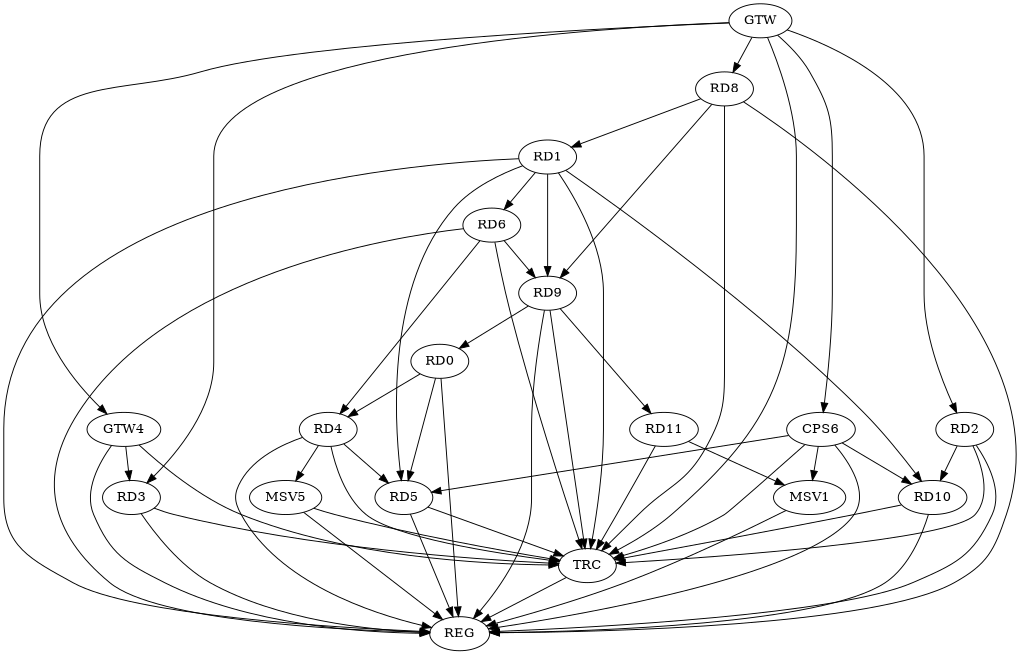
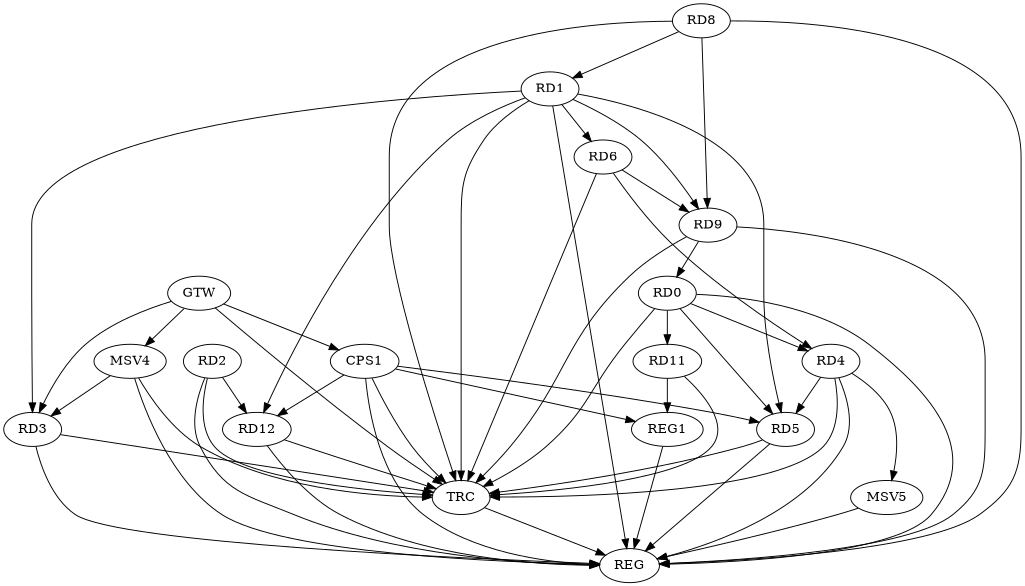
edge "GTW" -> "RD8": removed
edge "RD1" -> "RD3": added
edge "GTW" -> "RD2": removed
edge "RD9" -> "RD11": now "RD0" -> "RD11"
node "GTW4": label "GTW4" -> "MSV4"
node "CPS6": label "CPS6" -> "CPS1"
edge "RD6" -> "REG": removed
node "MSV1": label "MSV1" -> "REG1"
node "RD10": label "RD10" -> "RD12"
edge "MSV5" -> "TRC": now "RD0" -> "TRC"
